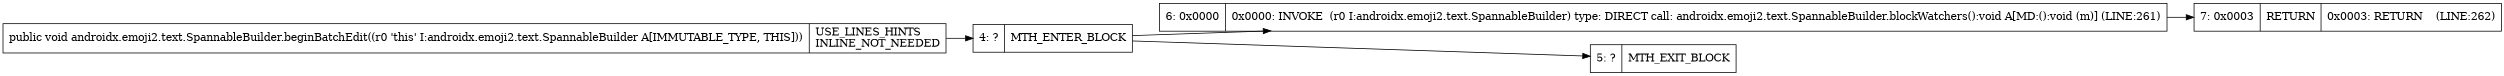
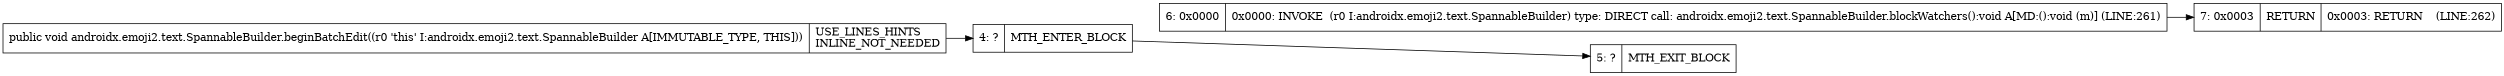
edge "4: ?" -> "6: 0x0000": removed
